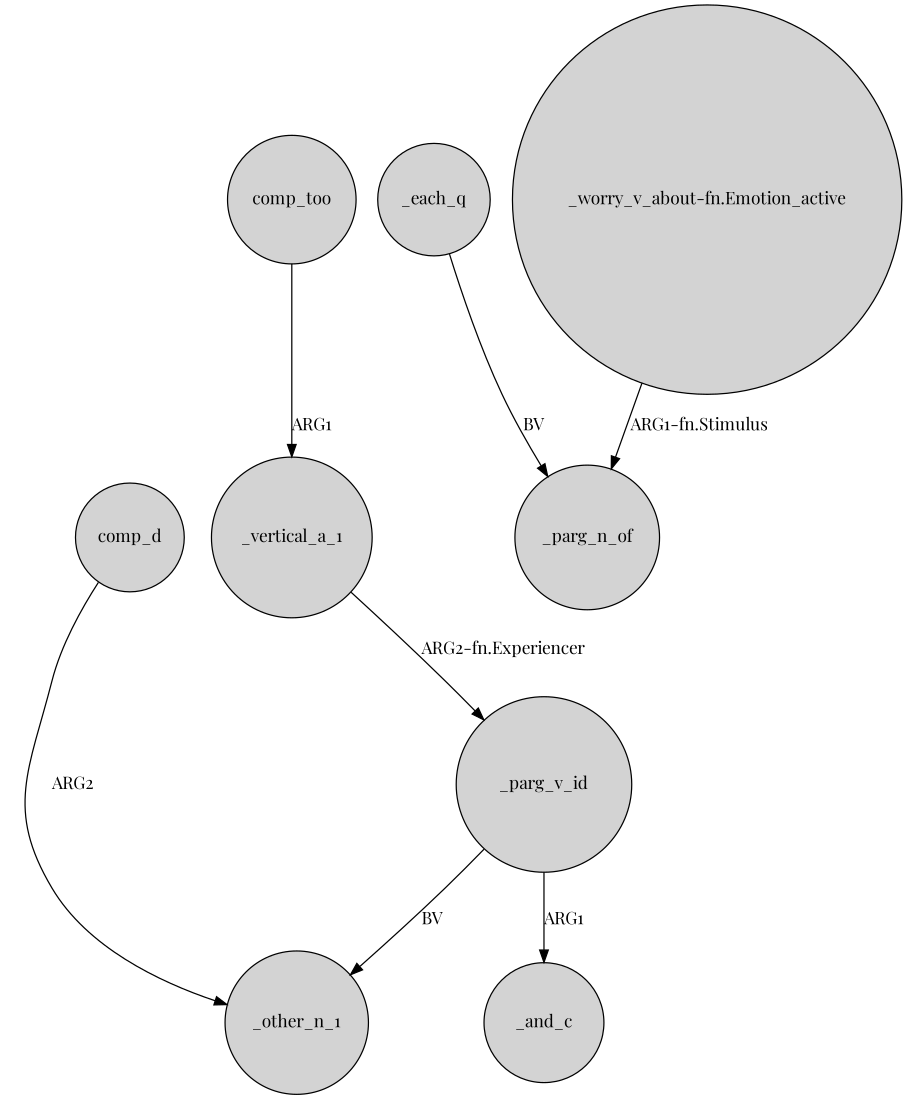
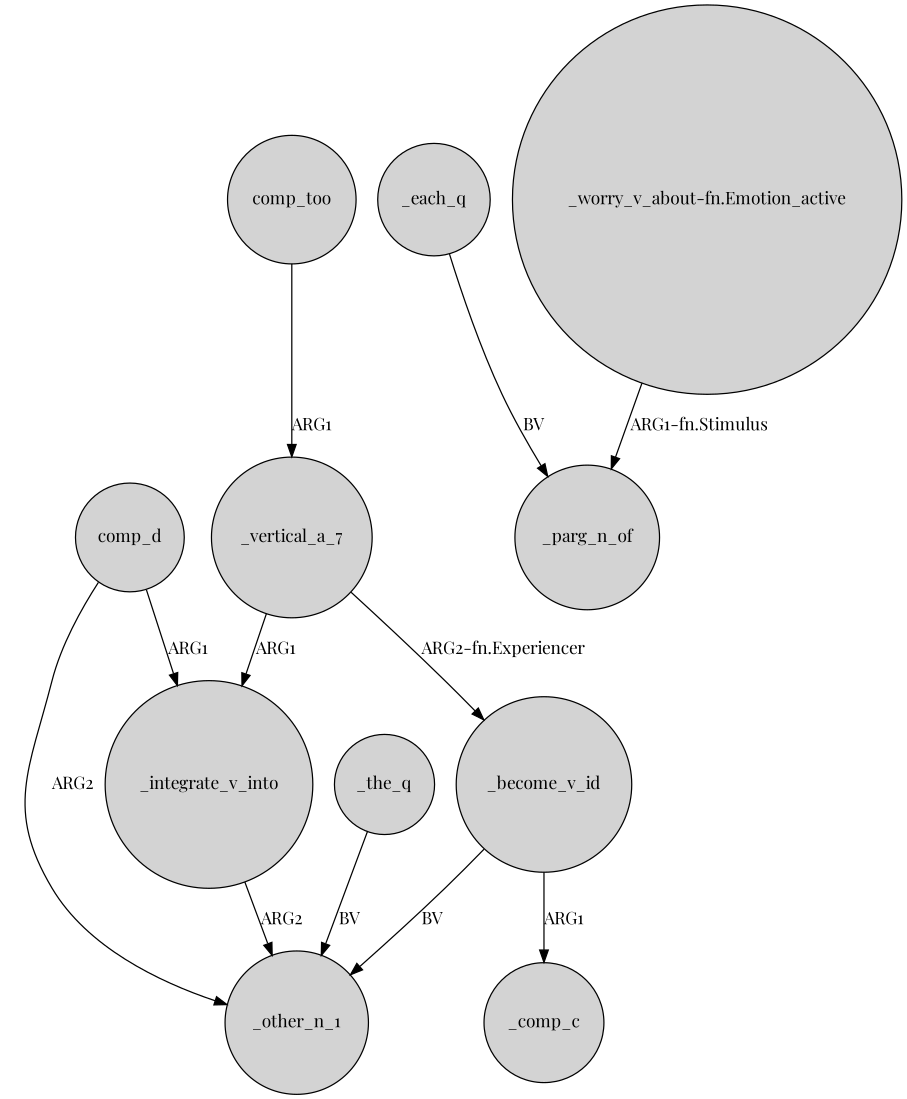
node "_vertical_a_1": label "_vertical_a_1" -> "_vertical_a_7"
node "_integrate_v_into": added
node "_the_q": added
node "_parg_v_id": label "_parg_v_id" -> "_become_v_id"
node "_and_c": label "_and_c" -> "_comp_c"
